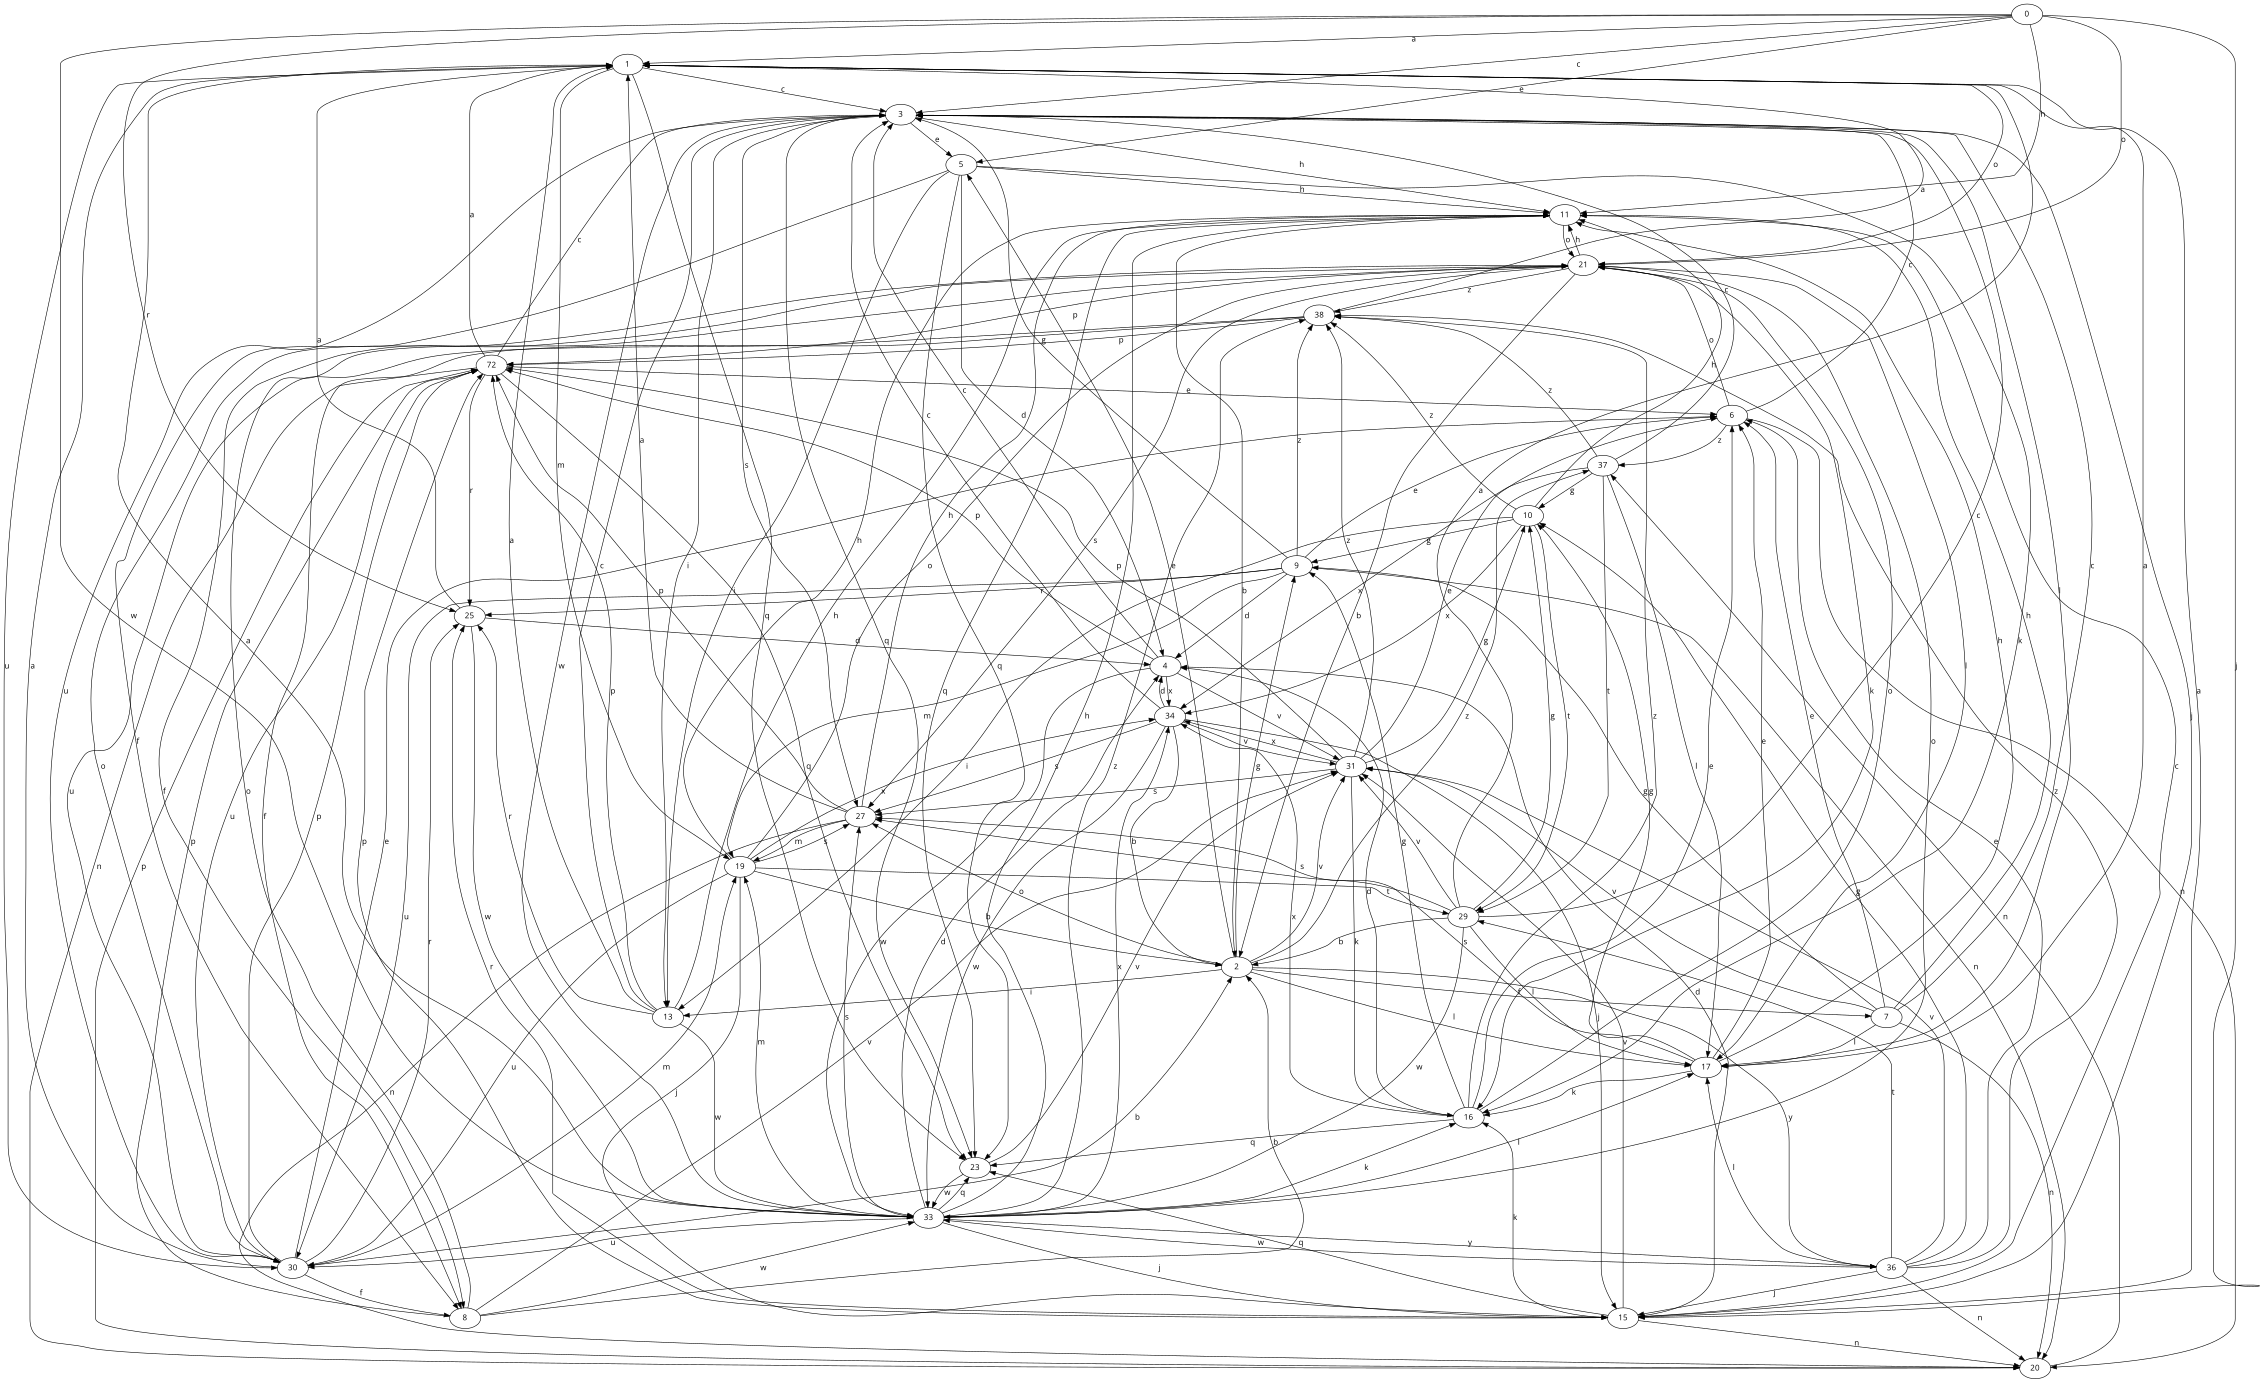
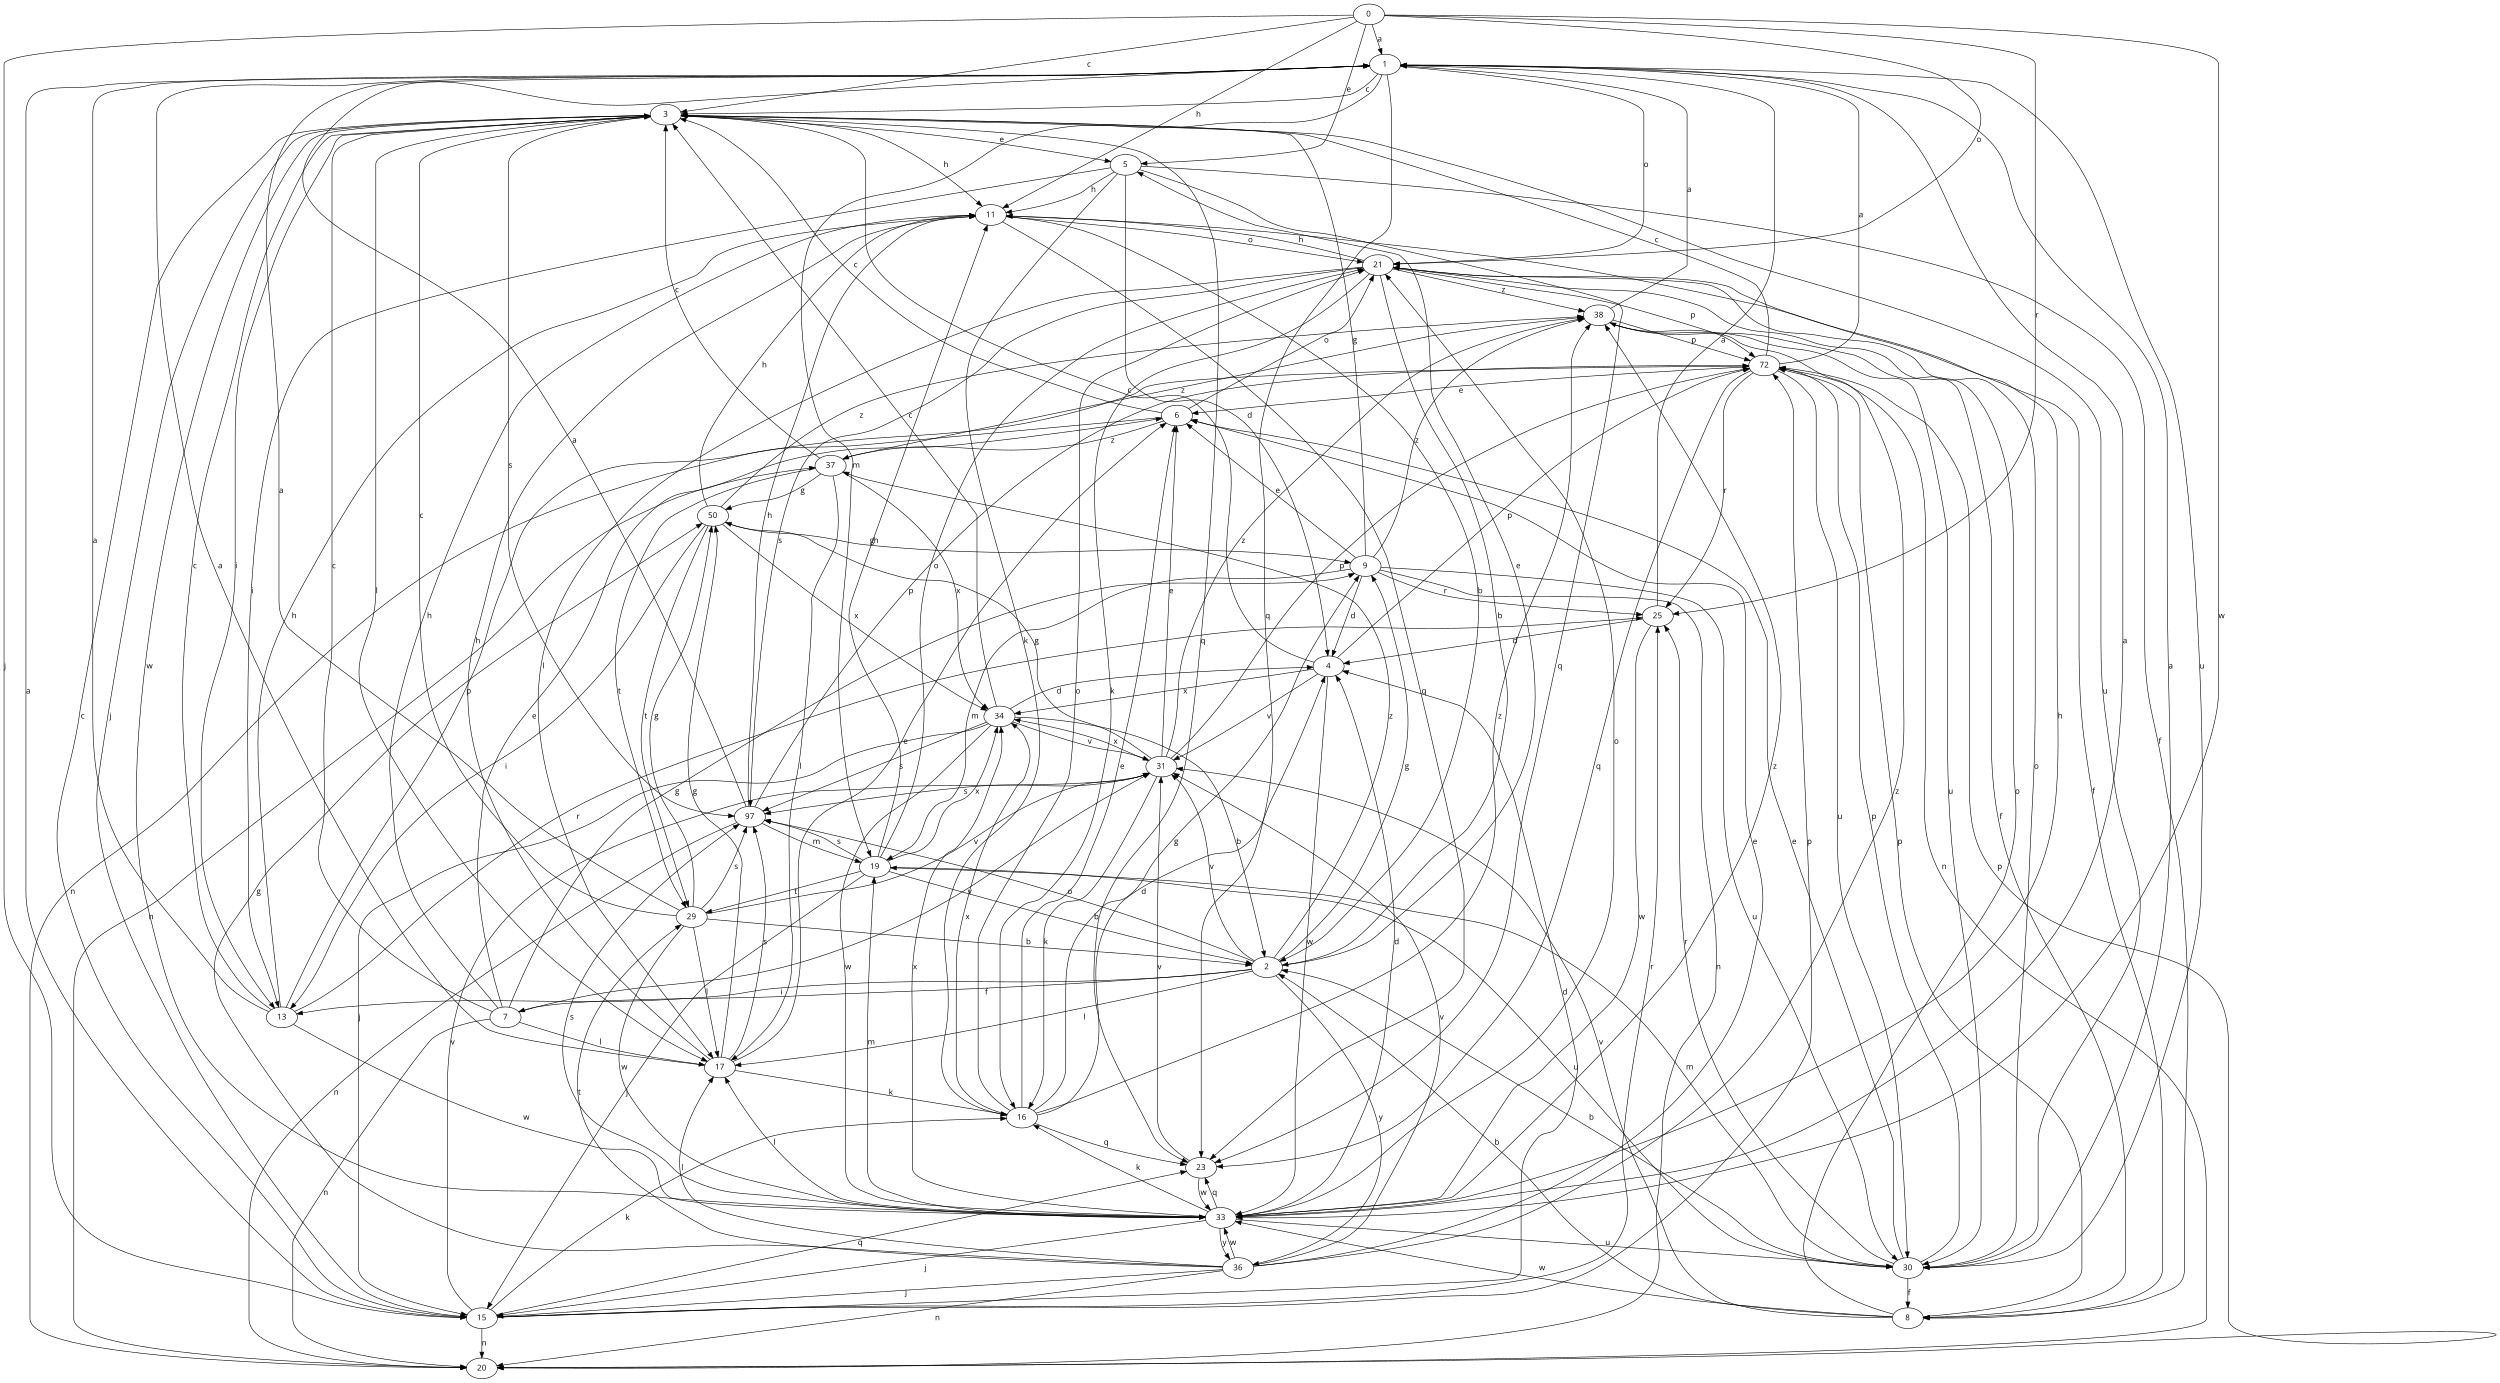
node "10": label "10" -> "50"
edge "15" -> "11": now "15" -> "3"
node "27": label "27" -> "97"
